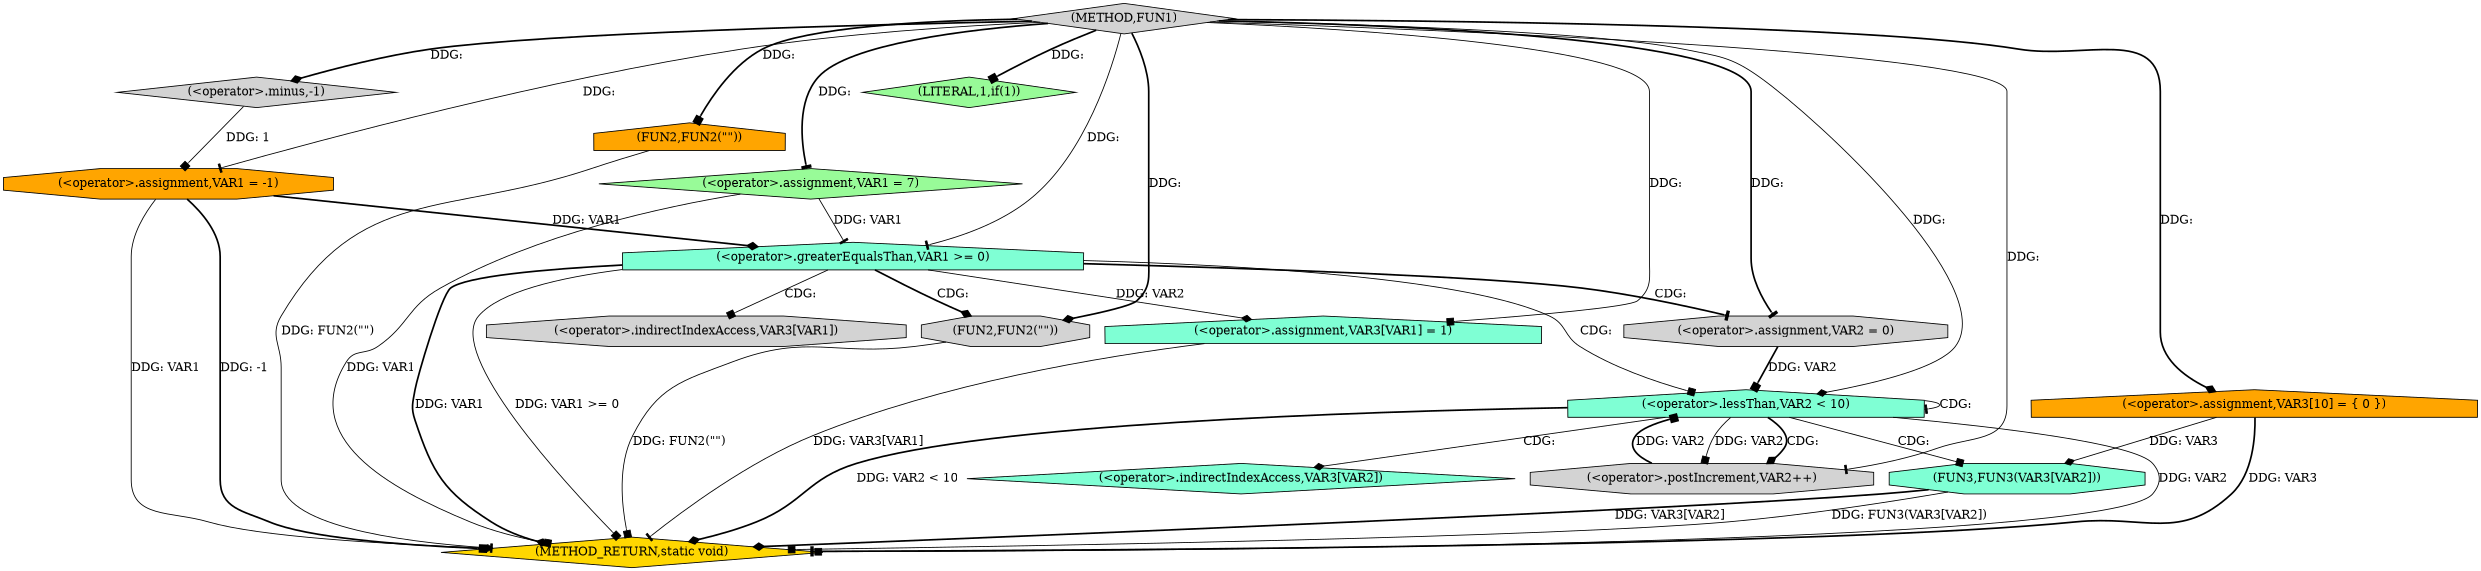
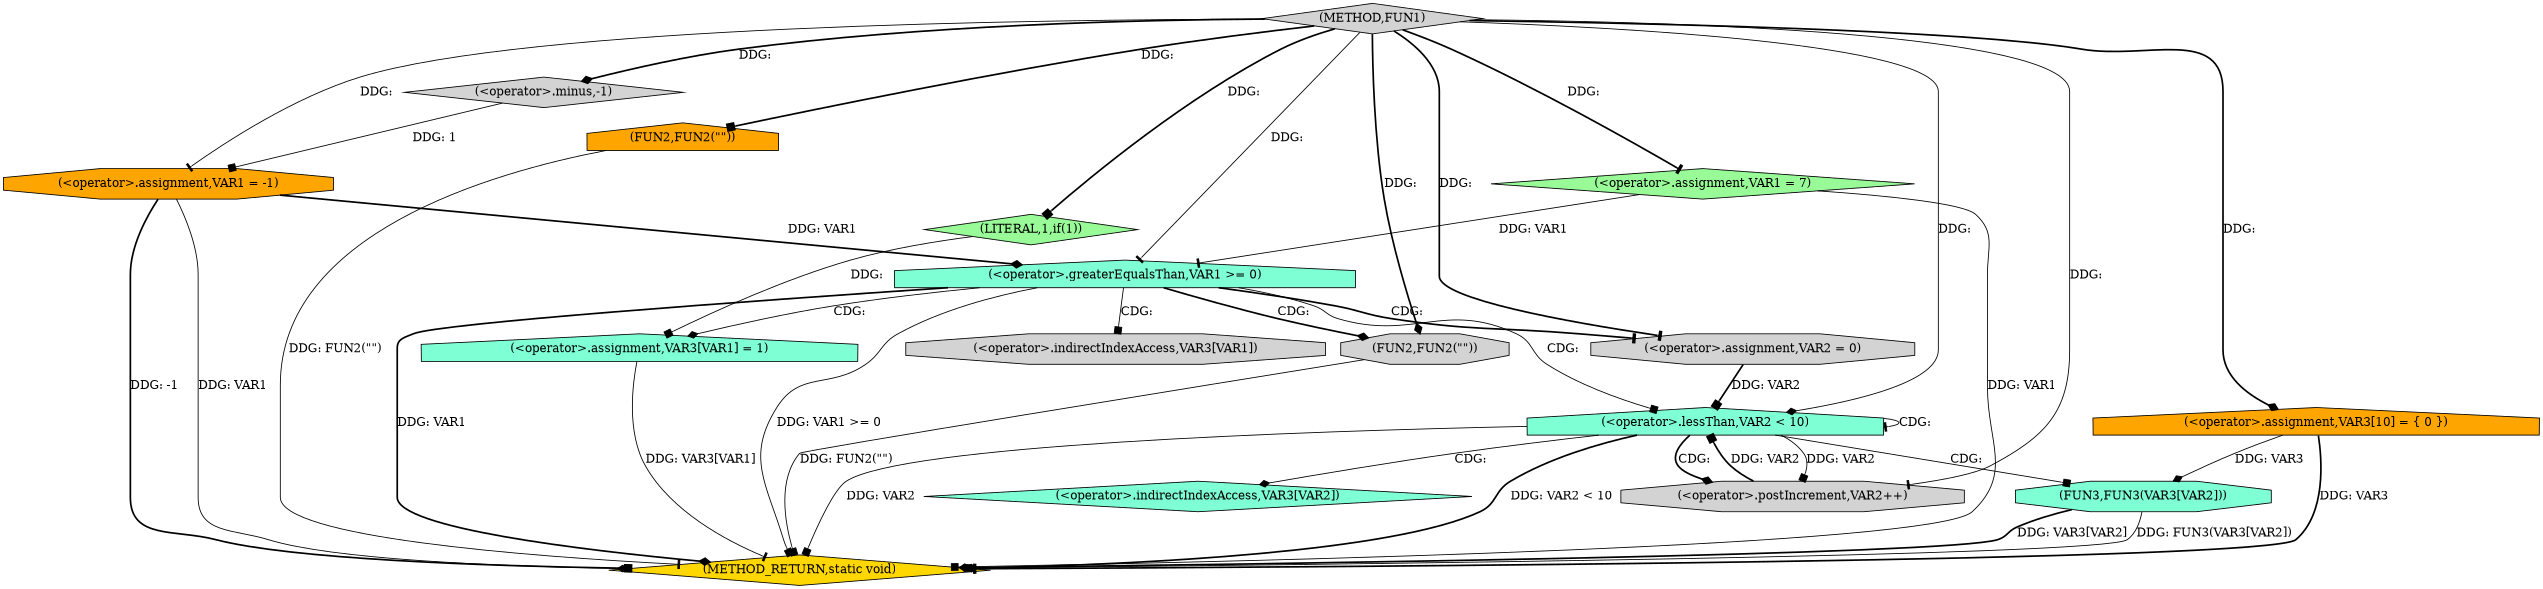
edge "(METHOD,FUN1)" -> "(<operator>.assignment,VAR3[VAR1] = 1)": now "(LITERAL,1,if(1))" -> "(<operator>.assignment,VAR3[VAR1] = 1)"
edge "(<operator>.greaterEqualsThan,VAR1 >= 0)" -> "(<operator>.assignment,VAR3[VAR1] = 1)": label "DDG: VAR2" -> "CDG: "
